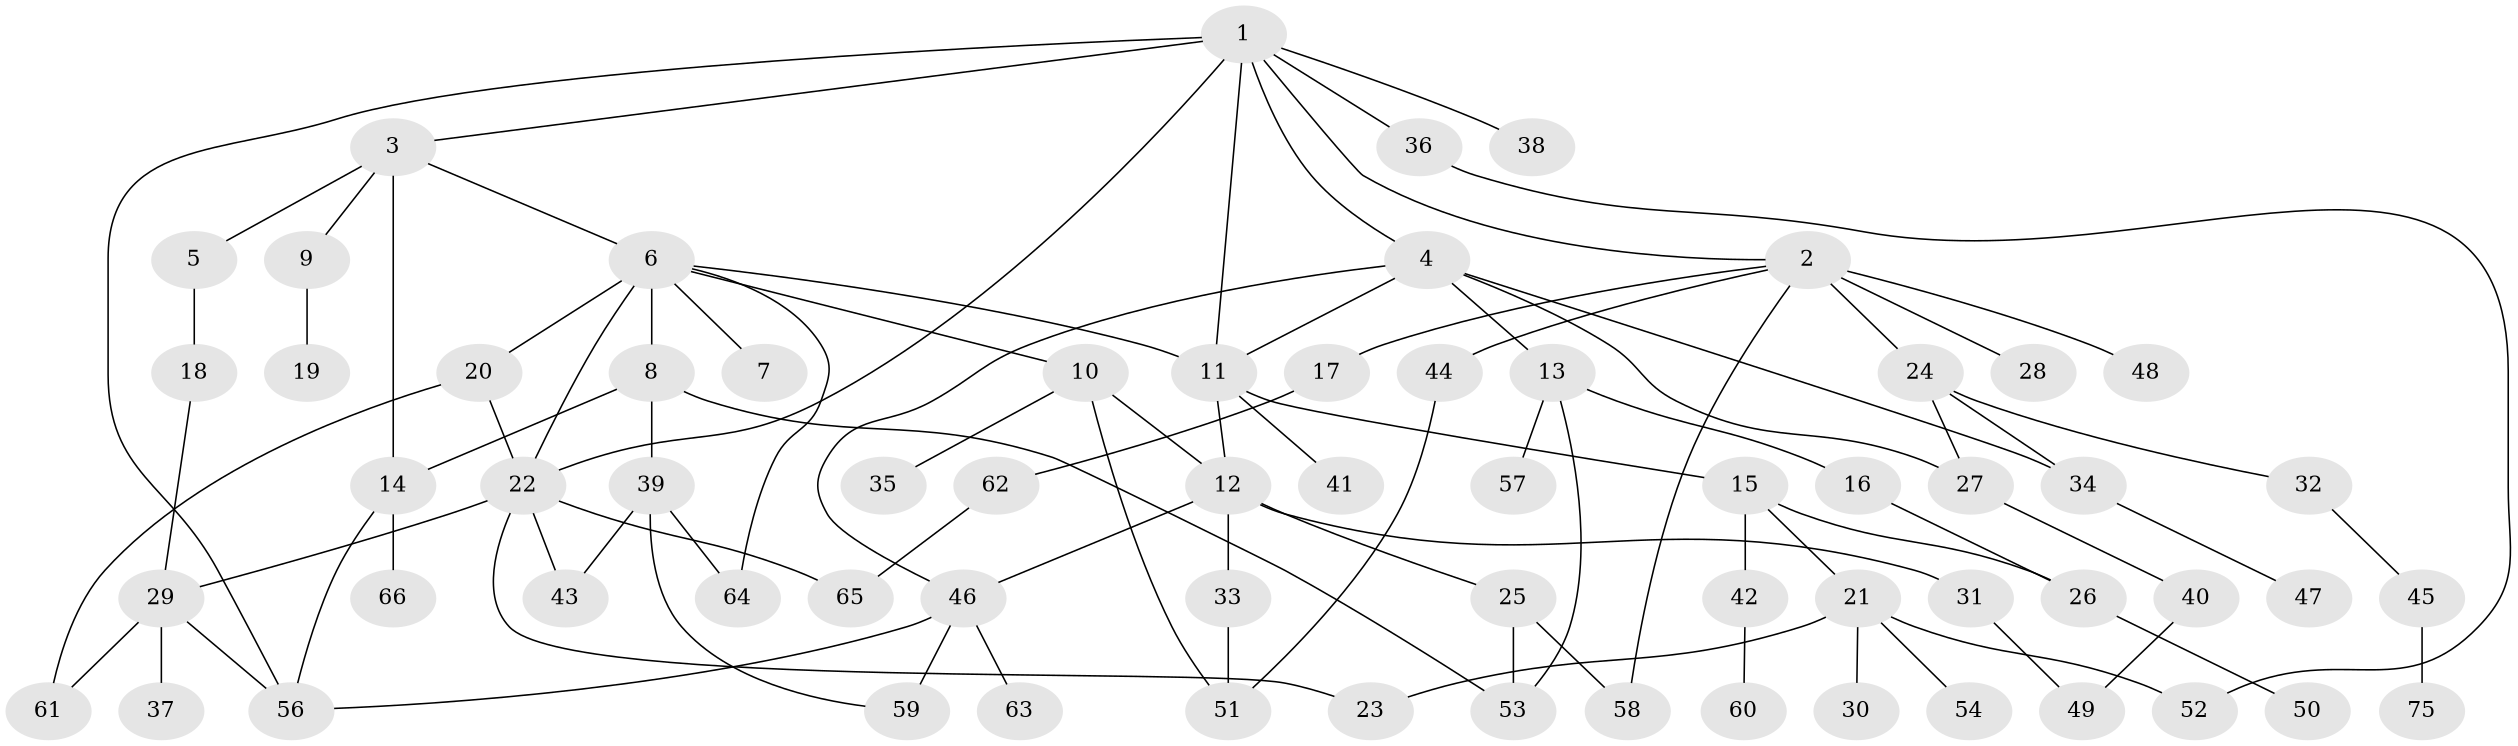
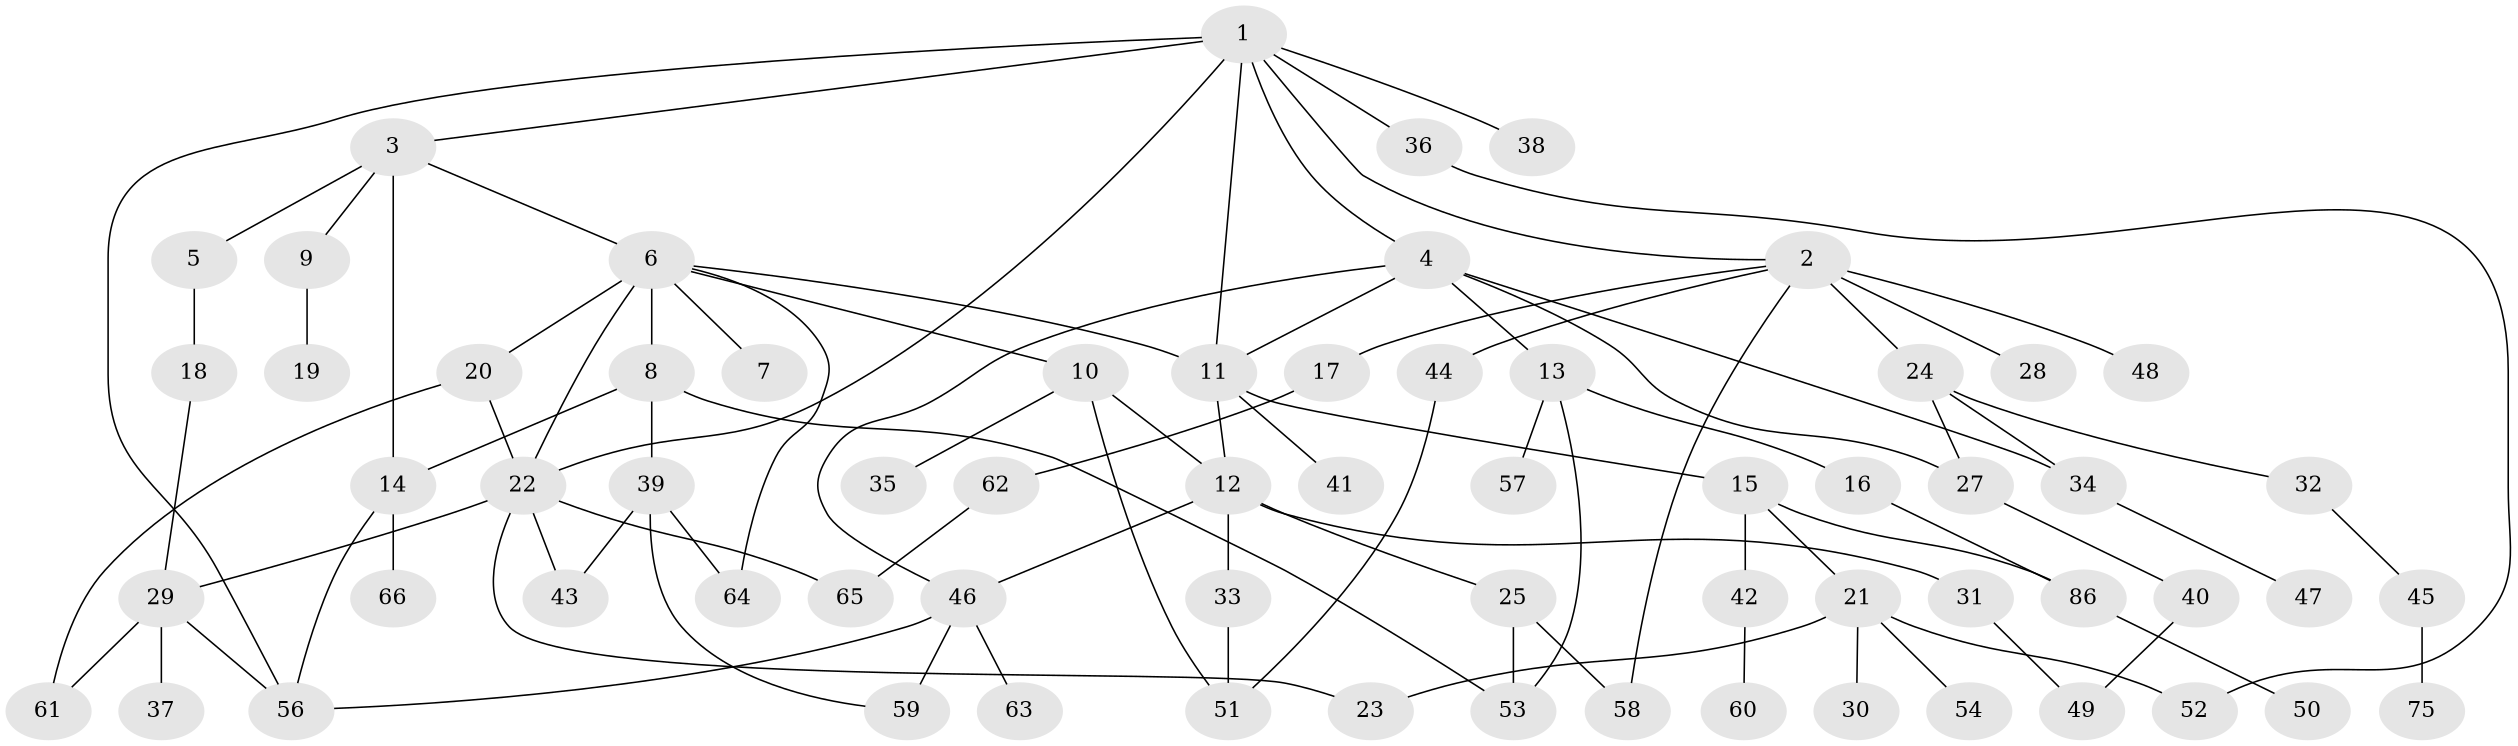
node "26": label "26" -> "86"
